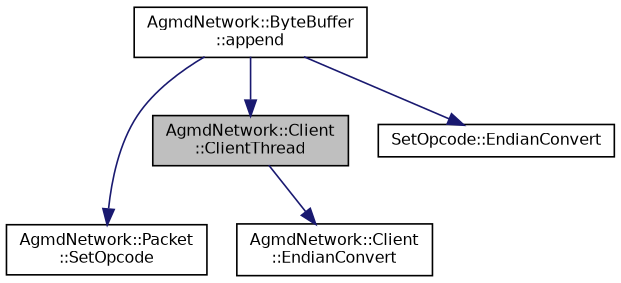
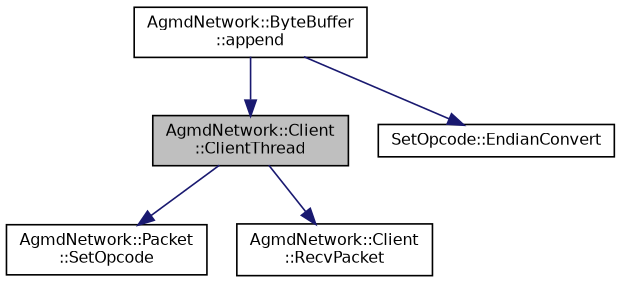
edge "AgmdNetwork::ByteBuffer ::append" -> "AgmdNetwork::Packet ::SetOpcode": now "AgmdNetwork::Client ::ClientThread" -> "AgmdNetwork::Packet ::SetOpcode"
node "AgmdNetwork::Client ::EndianConvert": label "AgmdNetwork::Client ::EndianConvert" -> "AgmdNetwork::Client ::RecvPacket"
